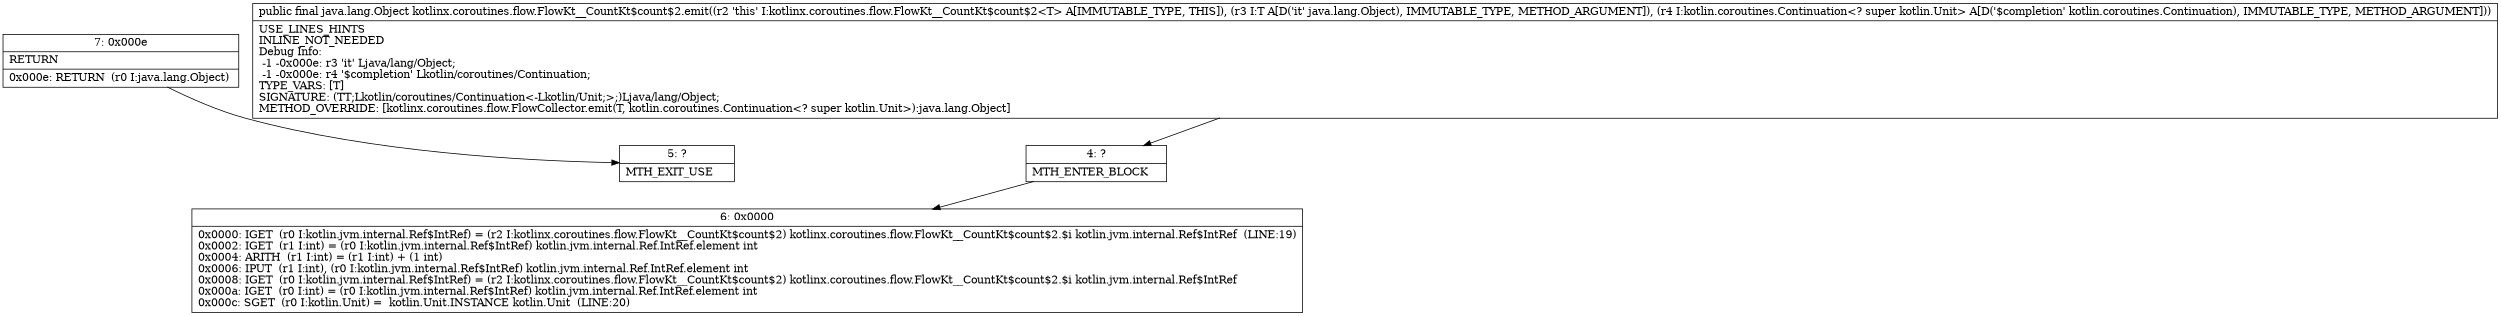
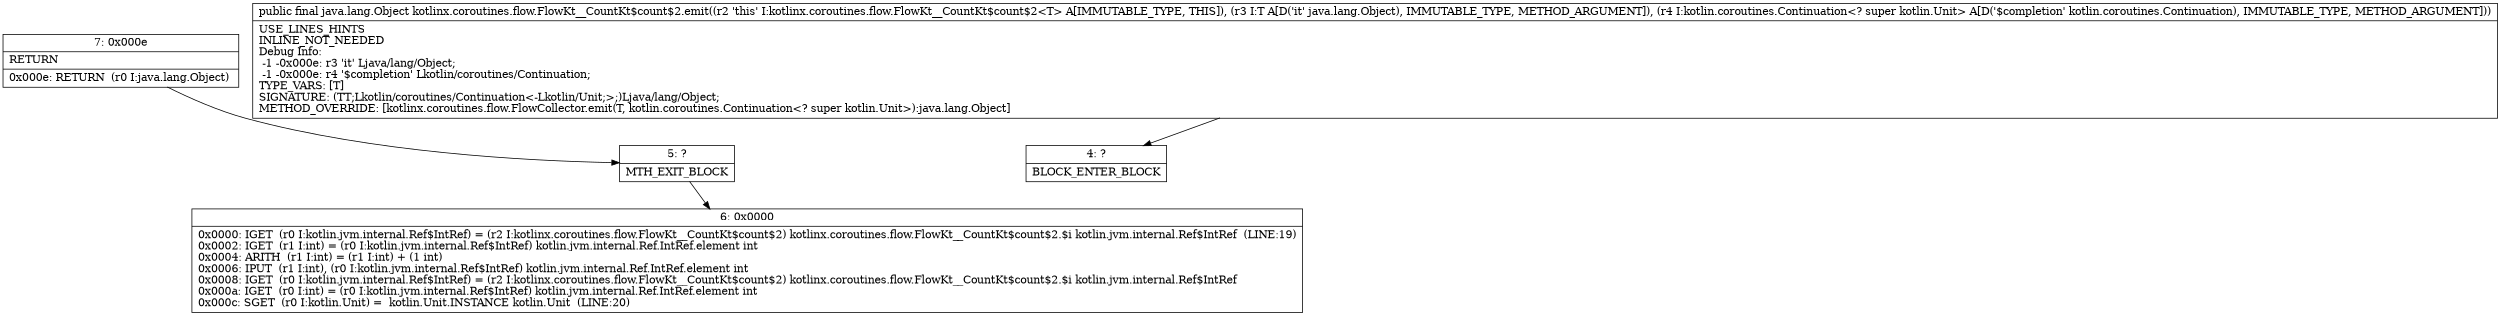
node "5: ?": text "MTH_EXIT_USE" -> "MTH_EXIT_BLOCK"
node "4: ?": text "MTH_ENTER_BLOCK" -> "BLOCK_ENTER_BLOCK"
edge "4: ?" -> "6: 0x0000": now "5: ?" -> "6: 0x0000"
